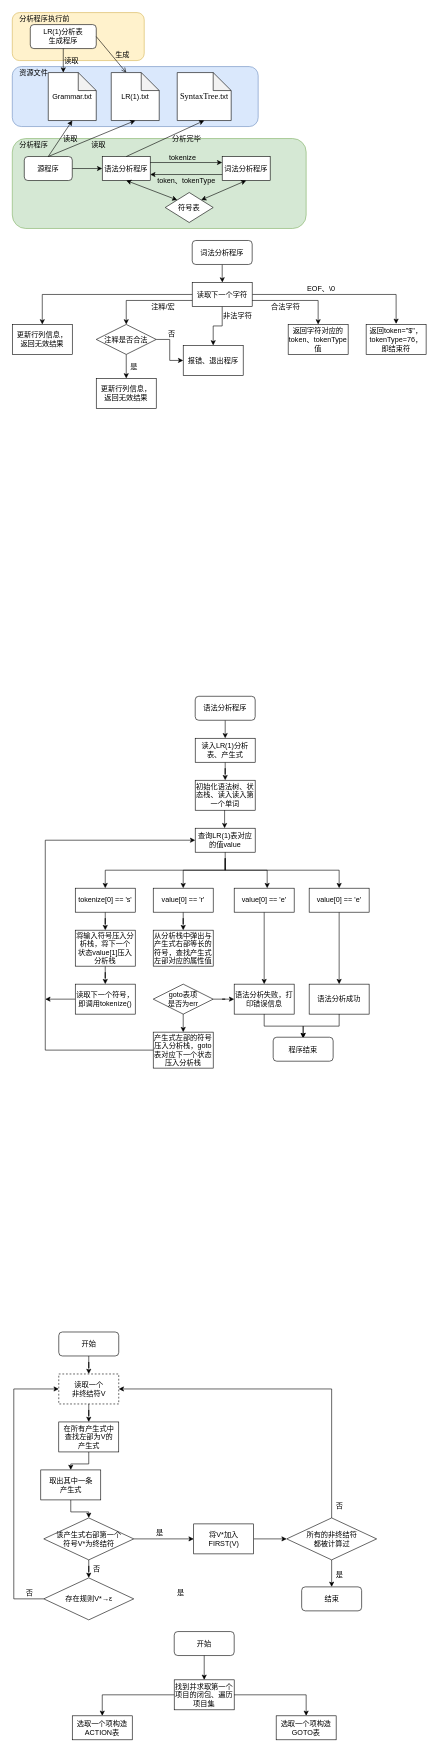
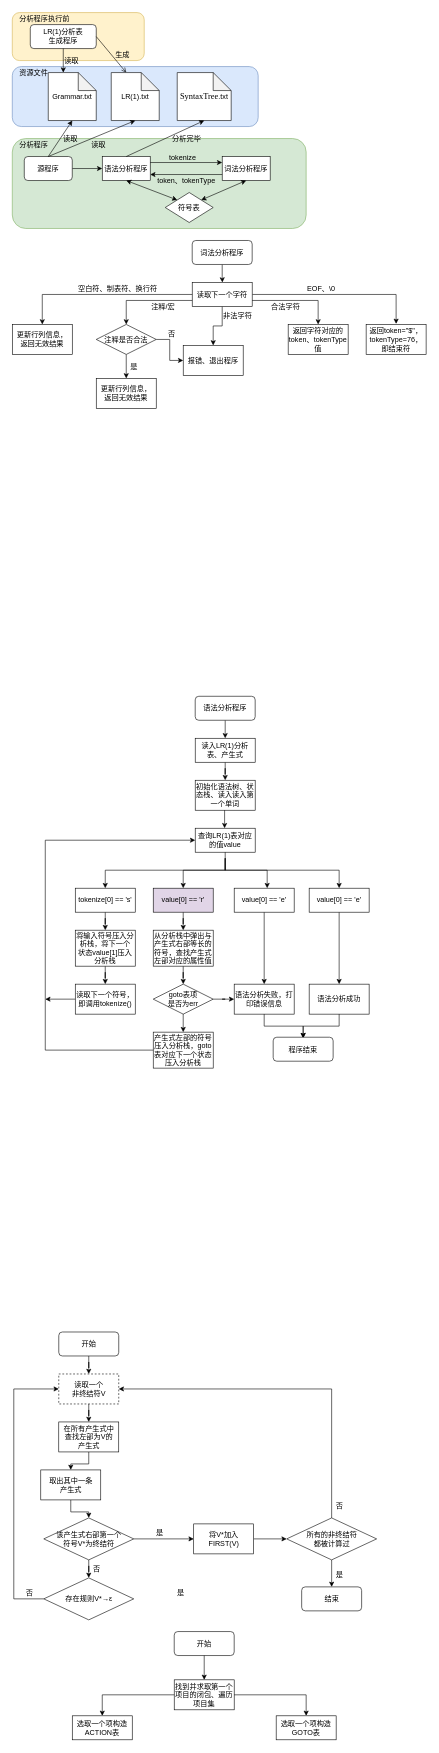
node "空白符、制表符、换行符": added
node "value[0] == 'r'": fillcolor #ffffff -> #e1d5e7
edge "从分析栈中弹出与产生式右部等长的符号，查找产生式左部对应的属性值" -> "goto表项 是否为err": added
